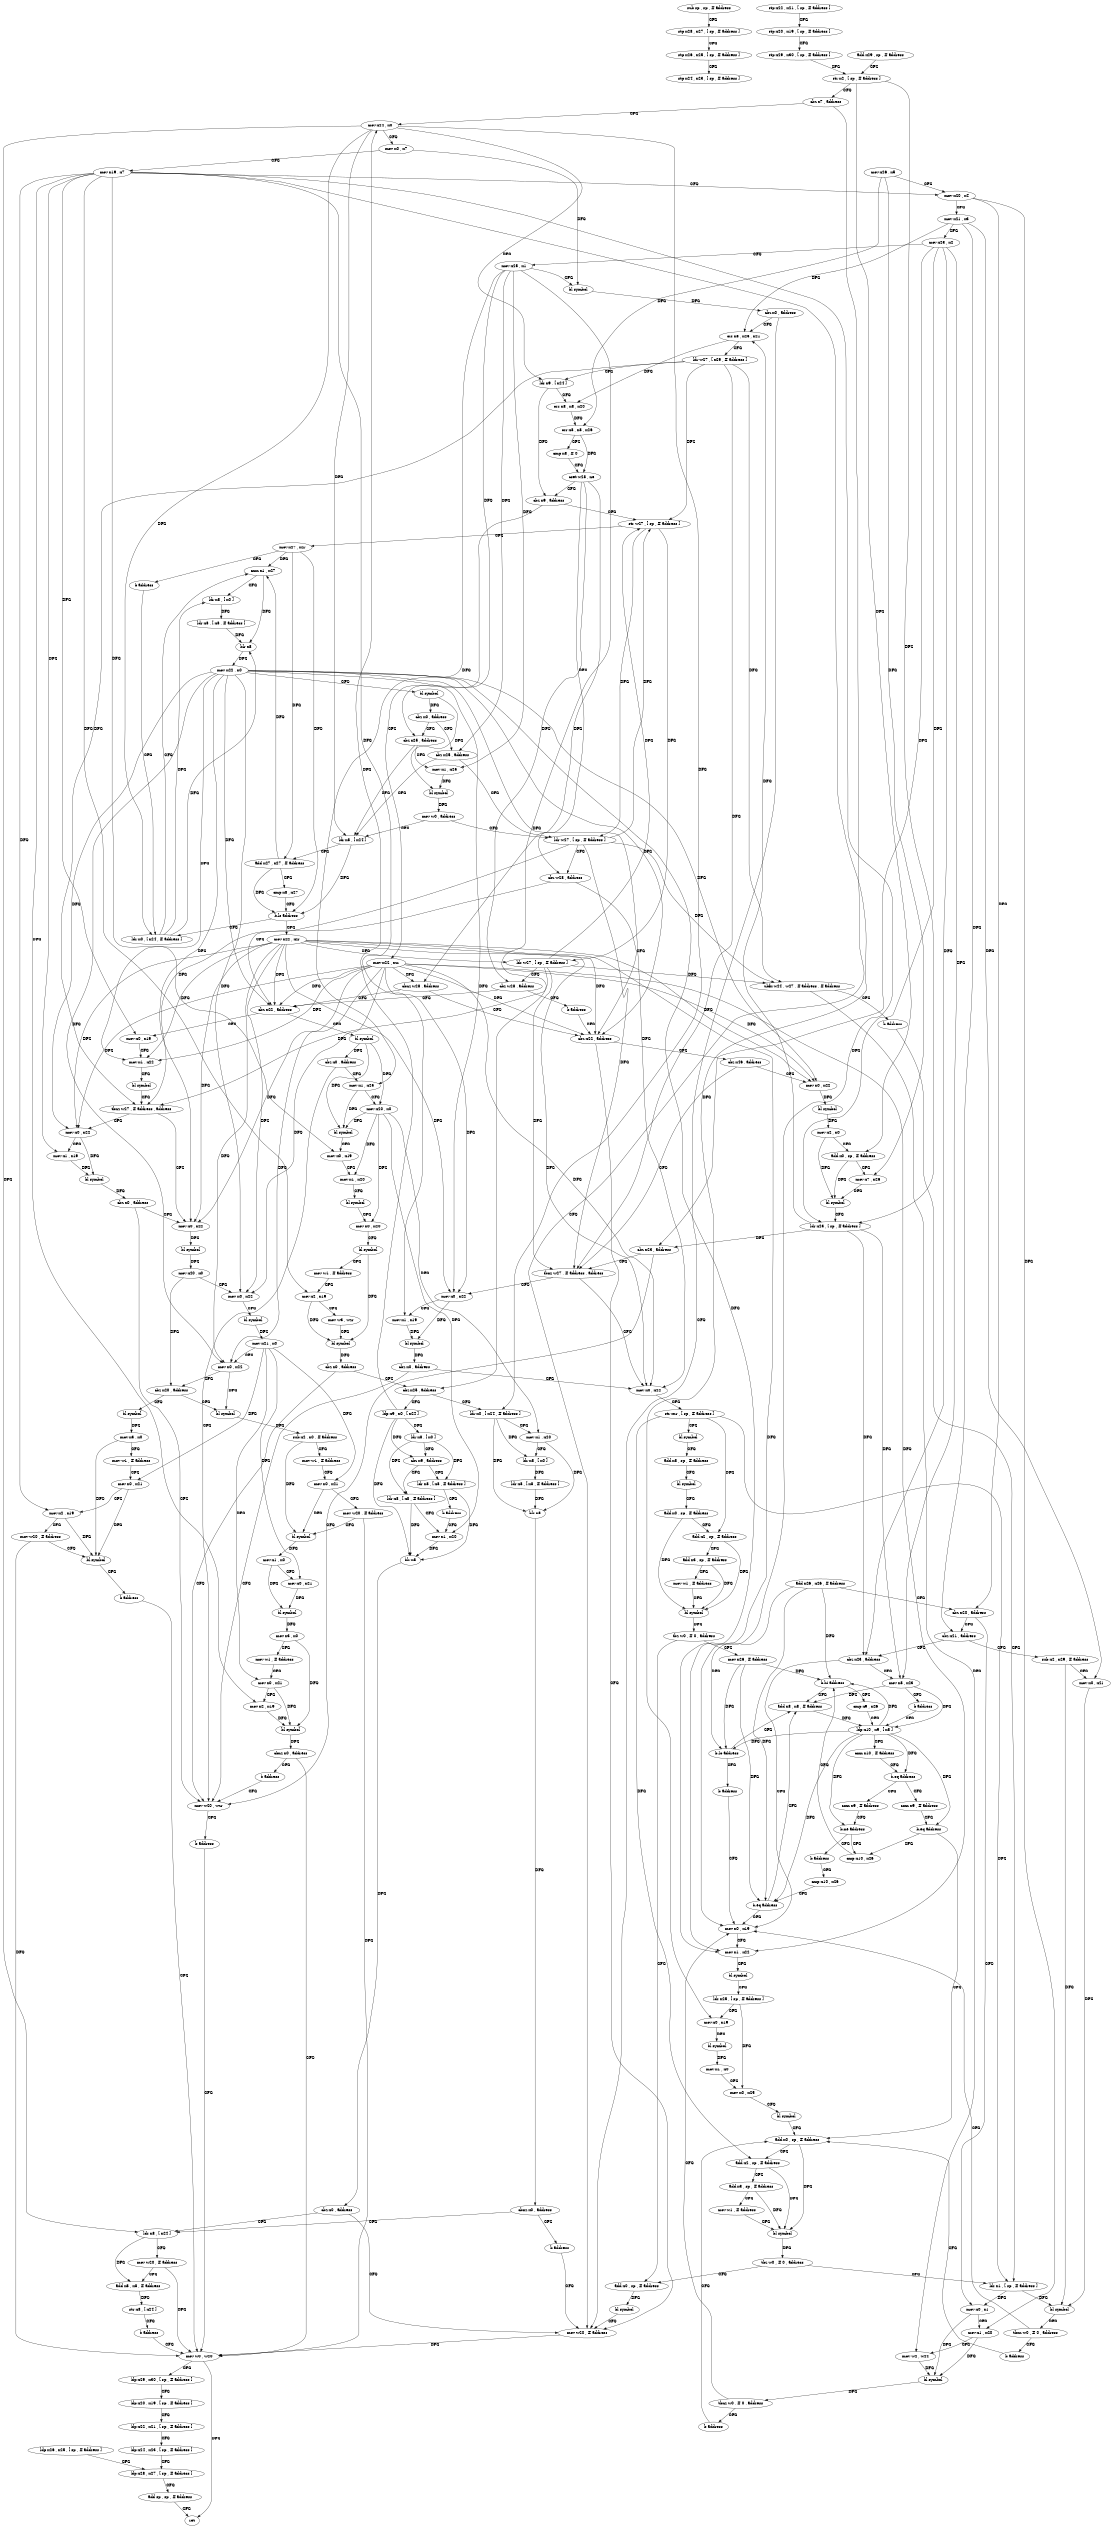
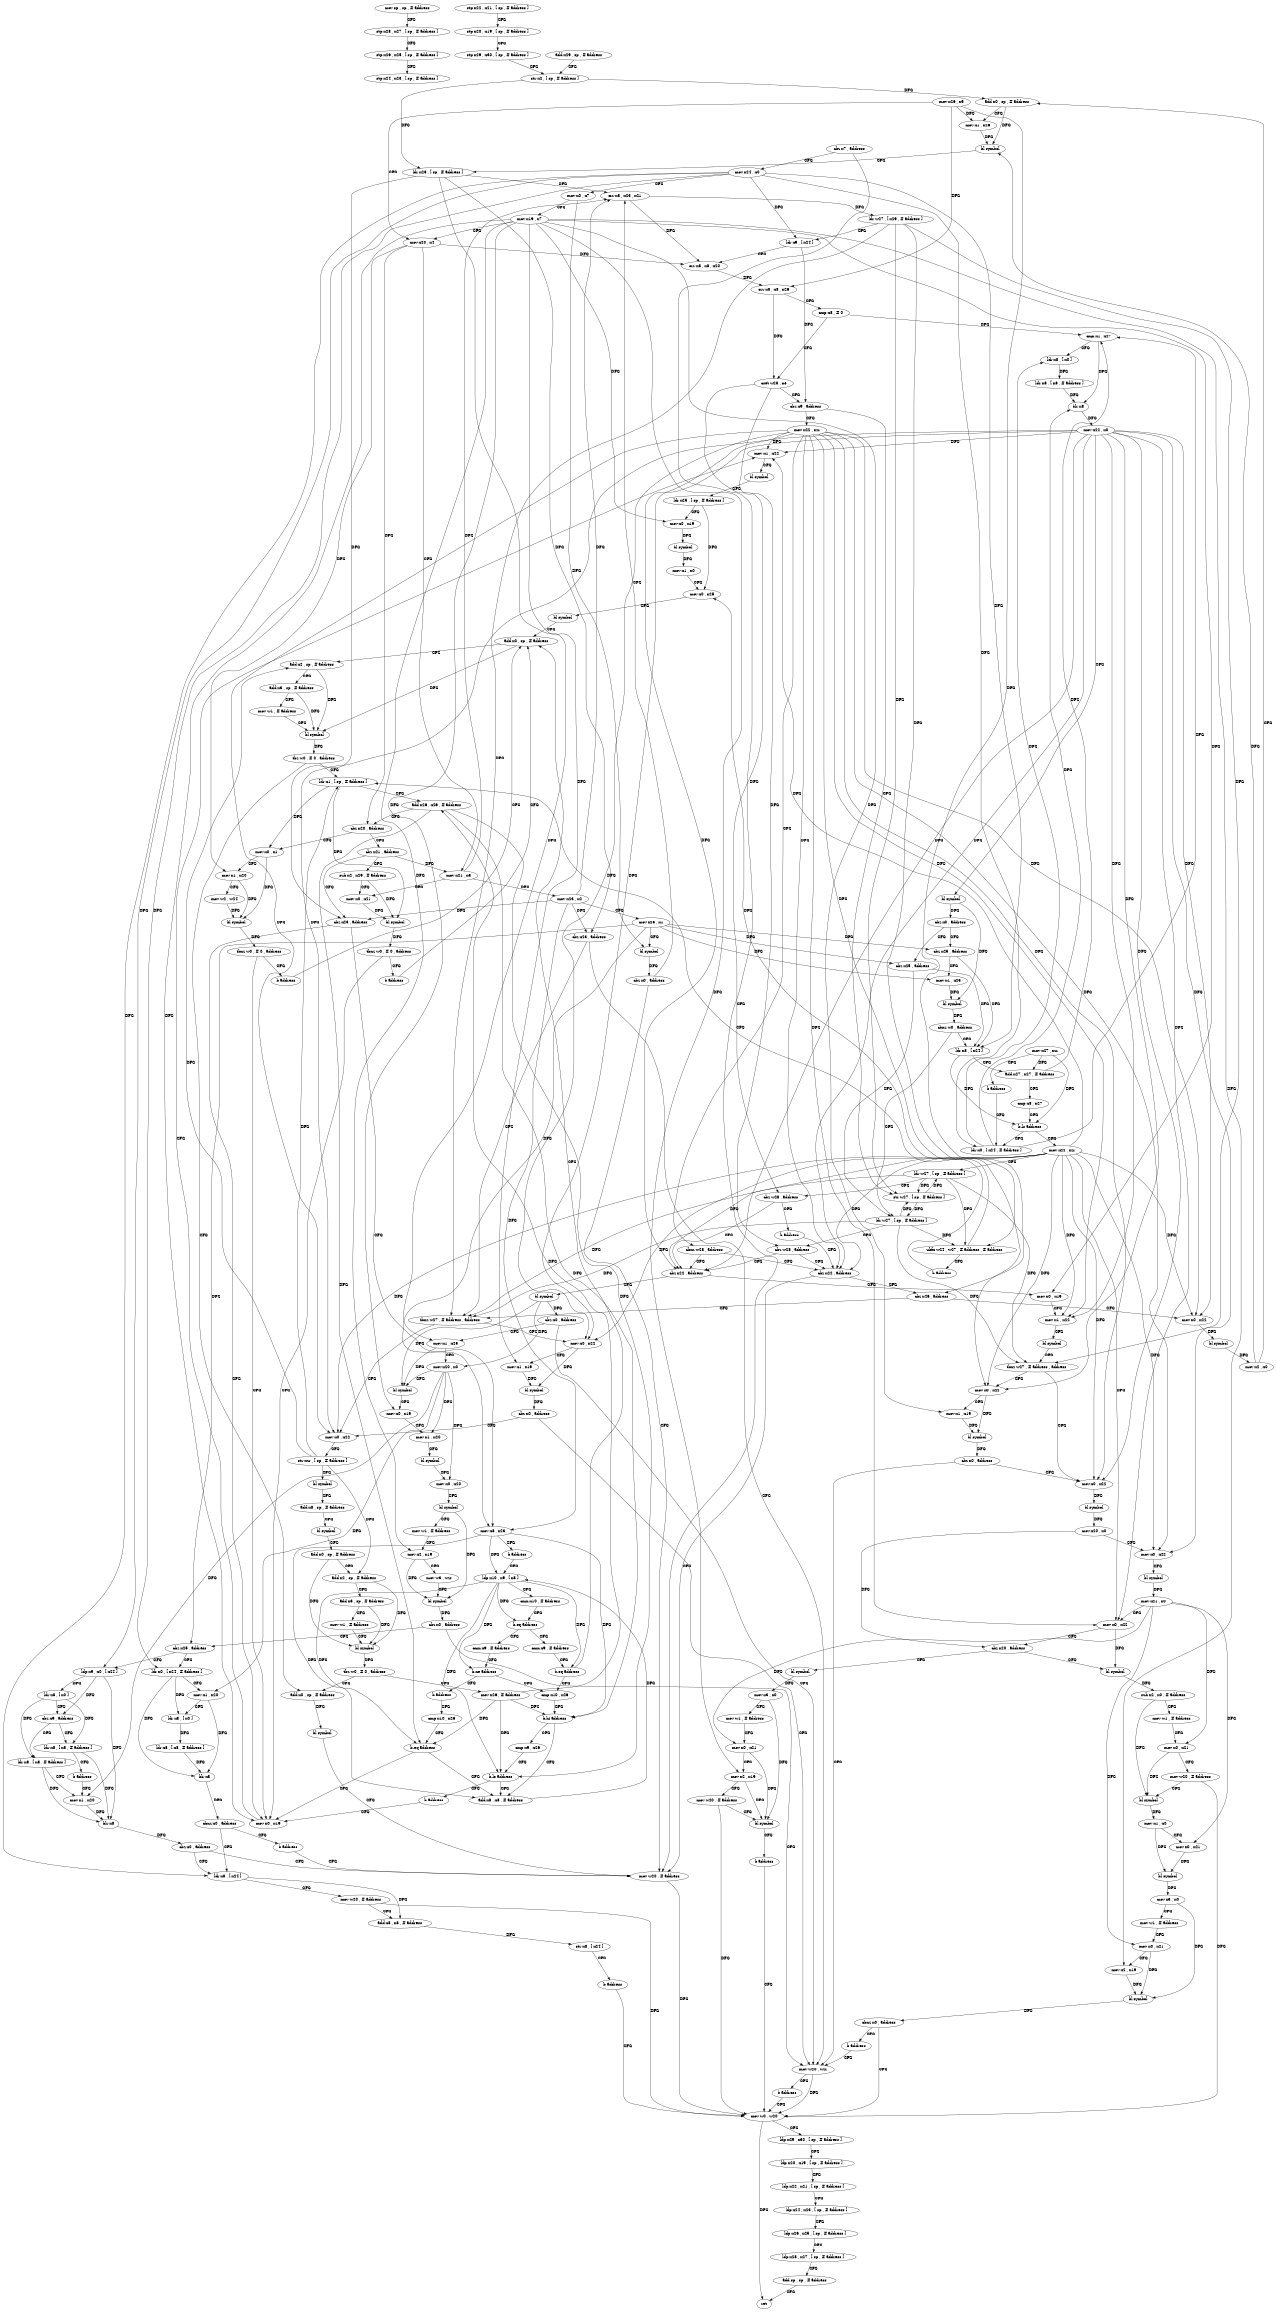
node "sub sp , sp , # address": label "sub sp , sp , # address" -> "mov sp , sp , # address"
edge "str x2 , [ sp , # address ]" -> "cbz x7 , address": removed, label "CFG"
edge "mov x21 , x3" -> "mov x23 , x2": label "CFG" -> "DFG"
edge "mov x20 , x4" -> "orr x8 , x8 , x20": added, label "DFG"
edge "orr x8 , x23 , x21" -> "ldr w27 , [ x29 , # address ]": label "CFG" -> "DFG"
edge "str w27 , [ sp , # address ]" -> "mov x27 , xzr": removed, label "CFG"
edge "mov x27 , xzr" -> "cmn x1 , x27": now "cmp x8 , # 0" -> "cmn x1 , x27"
edge "mov x26 , x5" -> "cbz x46 , address": added, label "DFG"
edge "cset w28 , ne" -> "cbnz w28 , address": removed, label "DFG"
edge "mov x23 , x2" -> "ldr x23 , [ sp , # address ]": now "mov x23 , x2" -> "orr x8 , x23 , x21"
edge "ldr x23 , [ sp , # address ]" -> "orr x8 , x23 , x21": label "DFG" -> "CFG"
edge "ldp x9 , x0 , [ x24 ]" -> "mov x24 , x0": reversed
edge "ldr x1 , [ sp , # address ]" -> "add x26 , x26 , # address": added, label "CFG"
node "mov w0 , address": label "mov w0 , address" -> "cbnz w0 , address"
edge "add x27 , x27 , # address" -> "b.ls address": removed, label "DFG"
edge "mov x21 , x3" -> "cbz x21 , address": reversed
node "mov x7 , x26": label "mov x7 , x26" -> "mov x1 , x26"
edge "mov x26 , # address" -> "add x26 , x26 , # address": added, label "DFG"
edge "ubfx w24 , w27 , # address , # address" -> "mov w2 , w24": now "ubfx w24 , w27 , # address , # address" -> "mov x0 , x25"
edge "ldp x10 , x9 , [ x8 ]" -> "b.hi address": now "mov x8 , x23" -> "b.hi address"
edge "cmp x9 , x26" -> "ldp x10 , x9 , [ x8 ]": now "cmp x9 , x26" -> "b.lo address"
edge "mov w20 , wzr" -> "mov w0 , w20": added, label "DFG"
edge "ldp x24 , x23 , [ sp , # address ]" -> "ldp x28 , x27 , [ sp , # address ]": now "ldp x24 , x23 , [ sp , # address ]" -> "ldp x26 , x25 , [ sp , # address ]"
